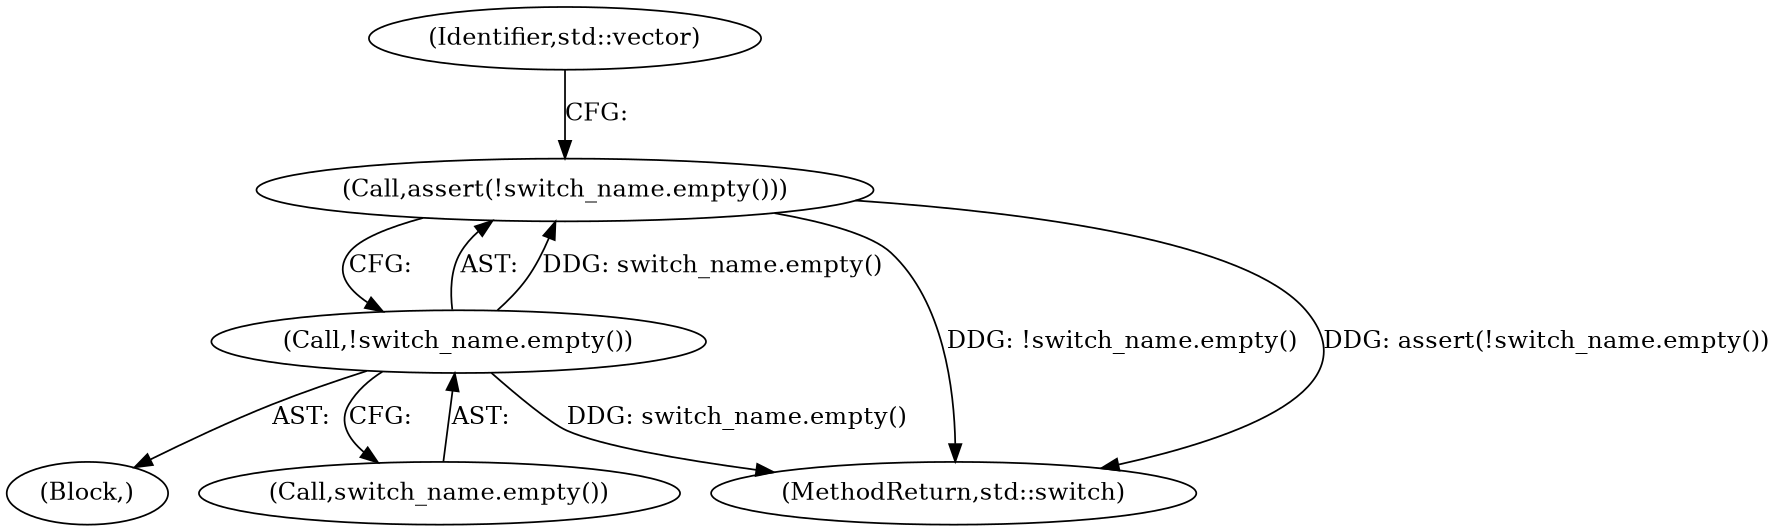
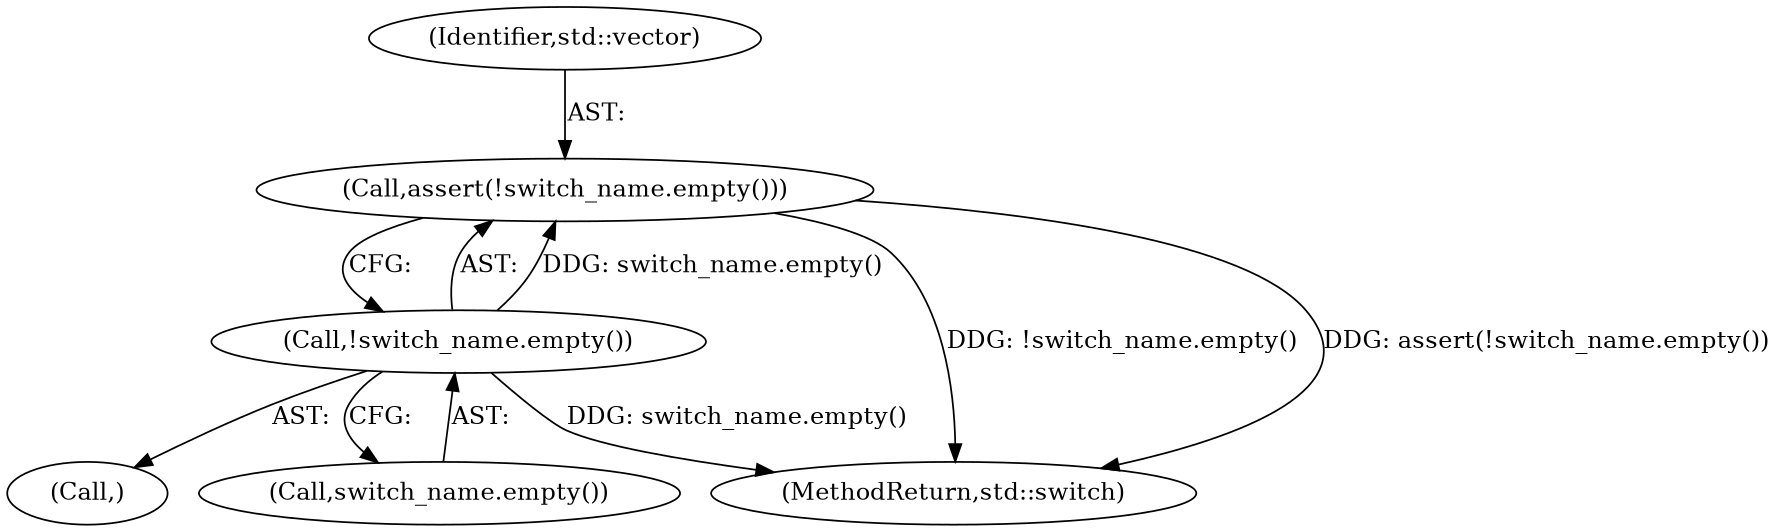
edge "(Identifier,std::vector)" -> "(Call,assert(!switch_name.empty()))": label "CFG: " -> "AST: "
node "(Block,)": label "(Block,)" -> "(Call,)"
